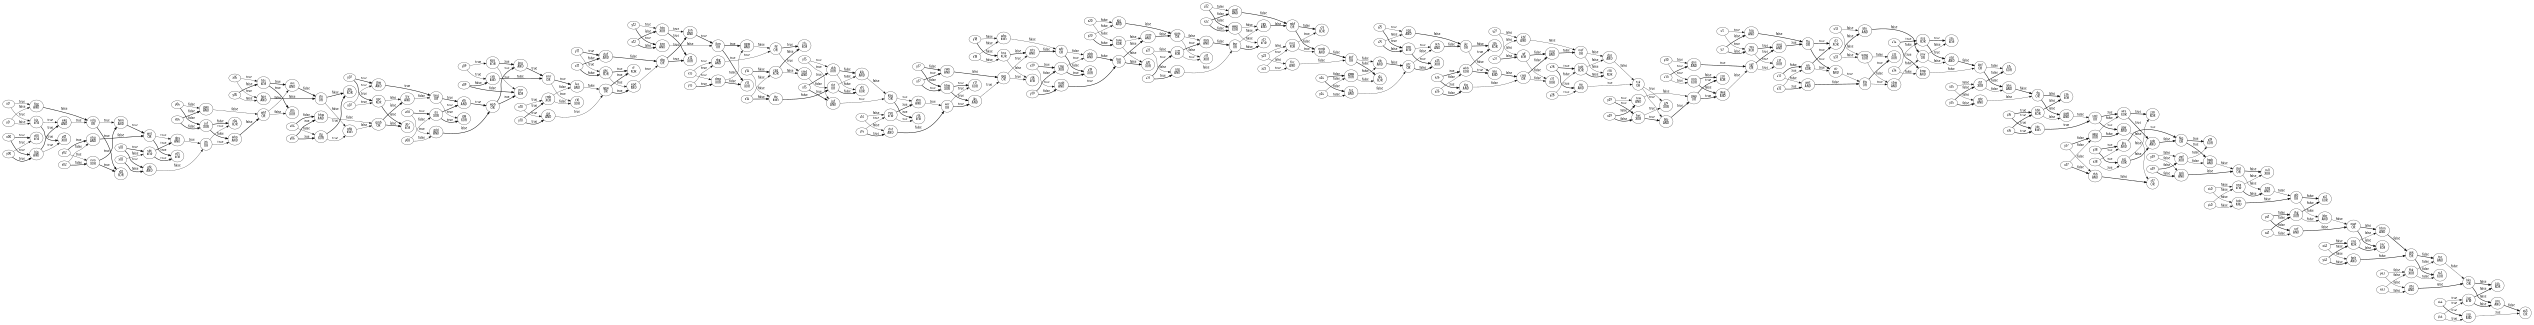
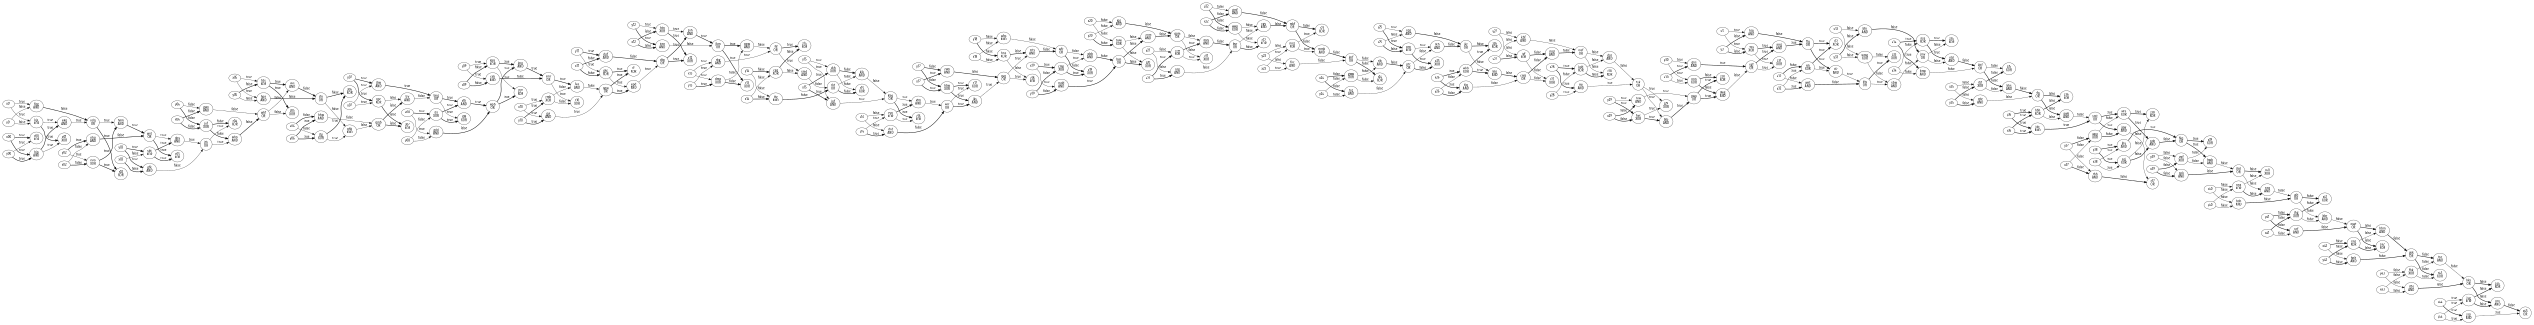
edge "x09" -> "z09 XOR": now "x09" -> "kbb XOR"
edge "bsw AND" -> "pwp OR": label "false" -> "true"
